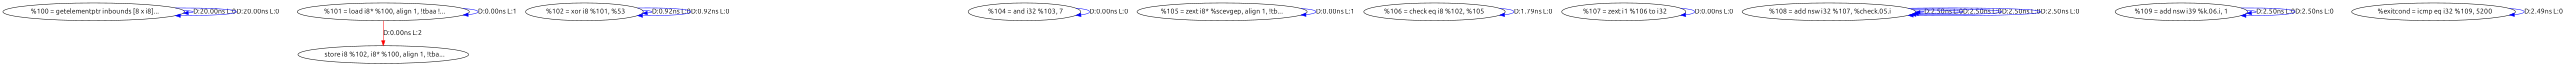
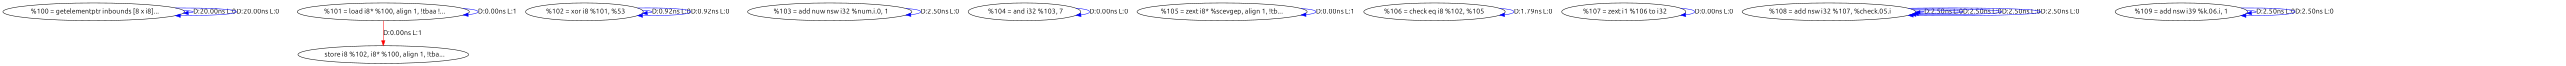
node "%103 = add nuw nsw i32 %num.i.0, 1": added
node "%exitcond = icmp eq i32 %109, 5200": removed
edge "%101 = load i8* %100, align 1, !tbaa !..." -> "store i8 %102, i8* %100, align 1, !tba...": label "D:0.00ns L:2" -> "D:0.00ns L:1"
